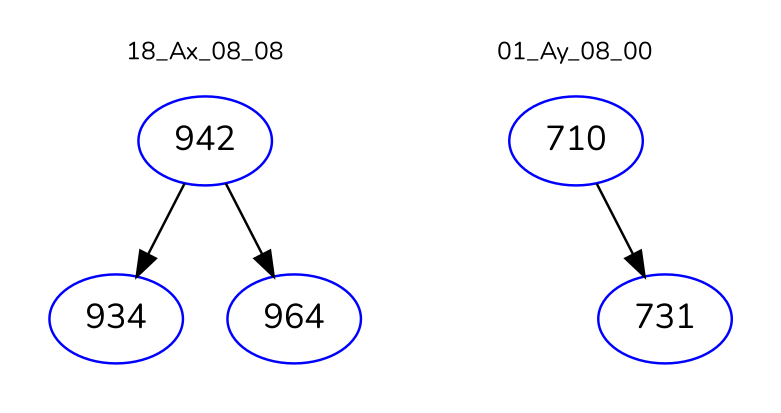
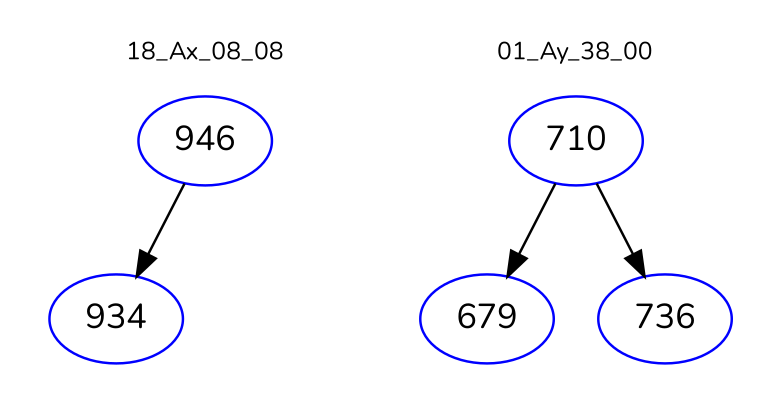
cluster "01_Ay_08_00": label "01_Ay_08_00" -> "01_Ay_38_00"
node "942": label "942" -> "946"
node "964": removed
node "679": added
node "731": label "731" -> "736"
